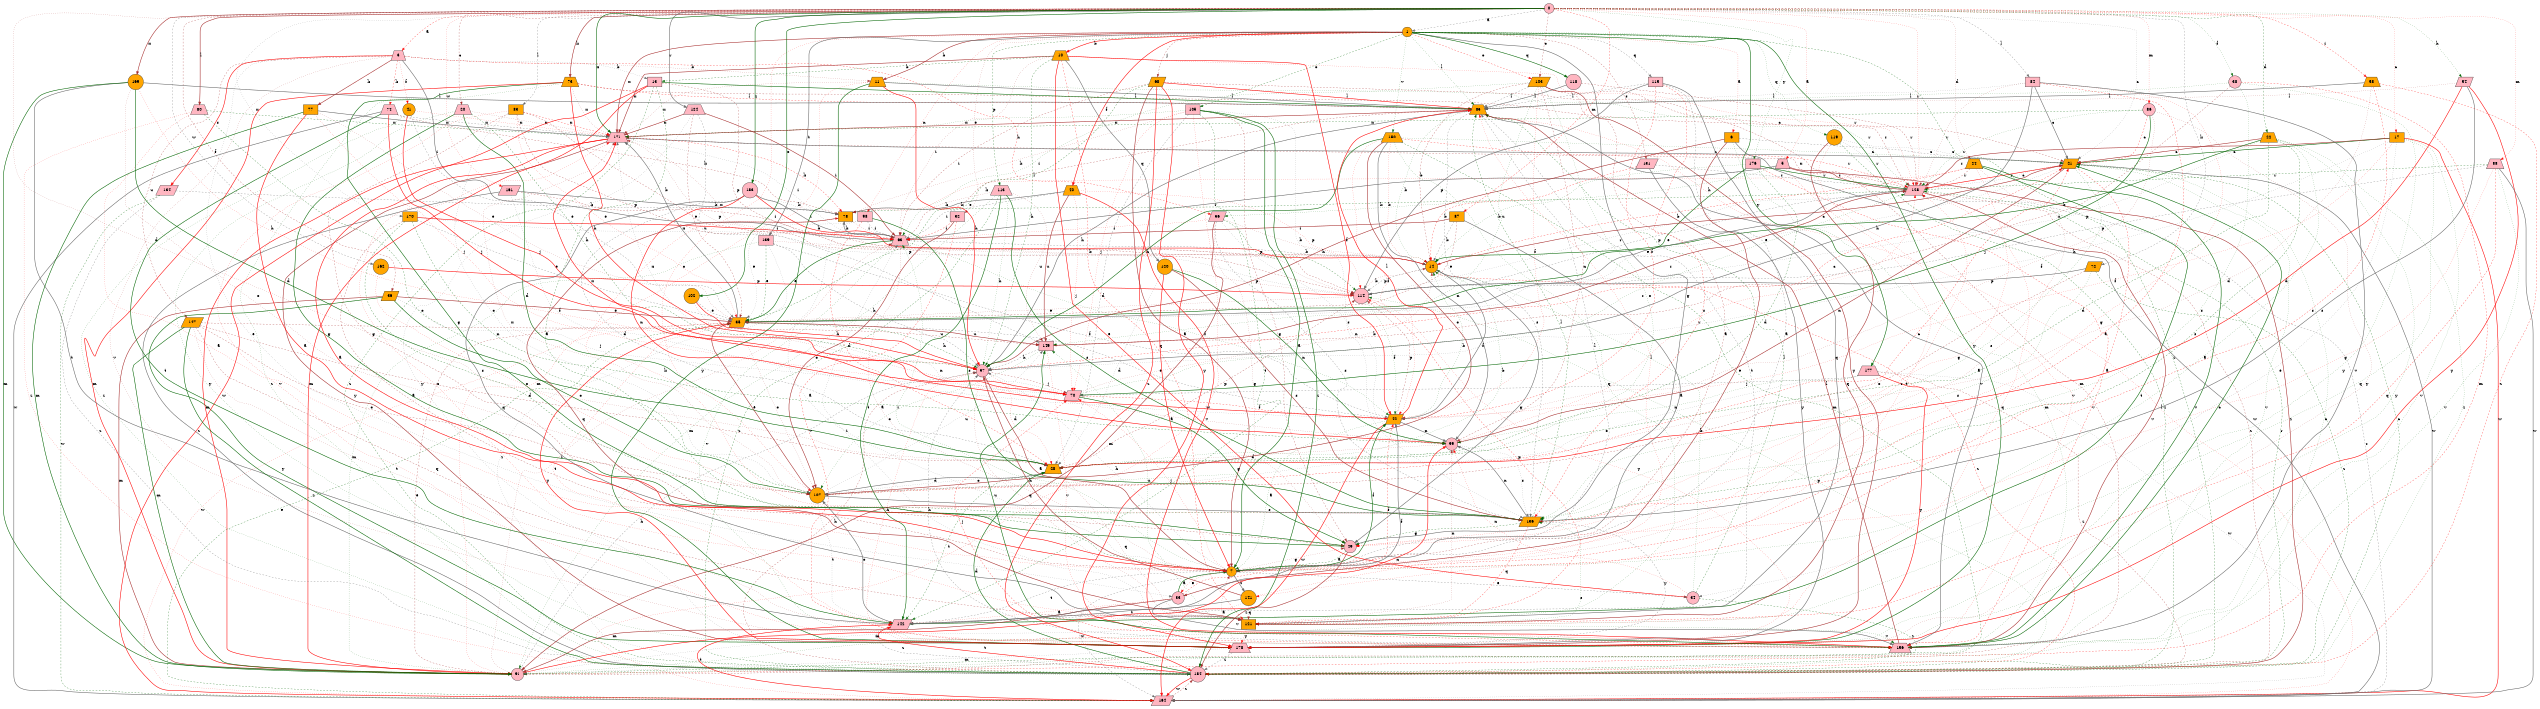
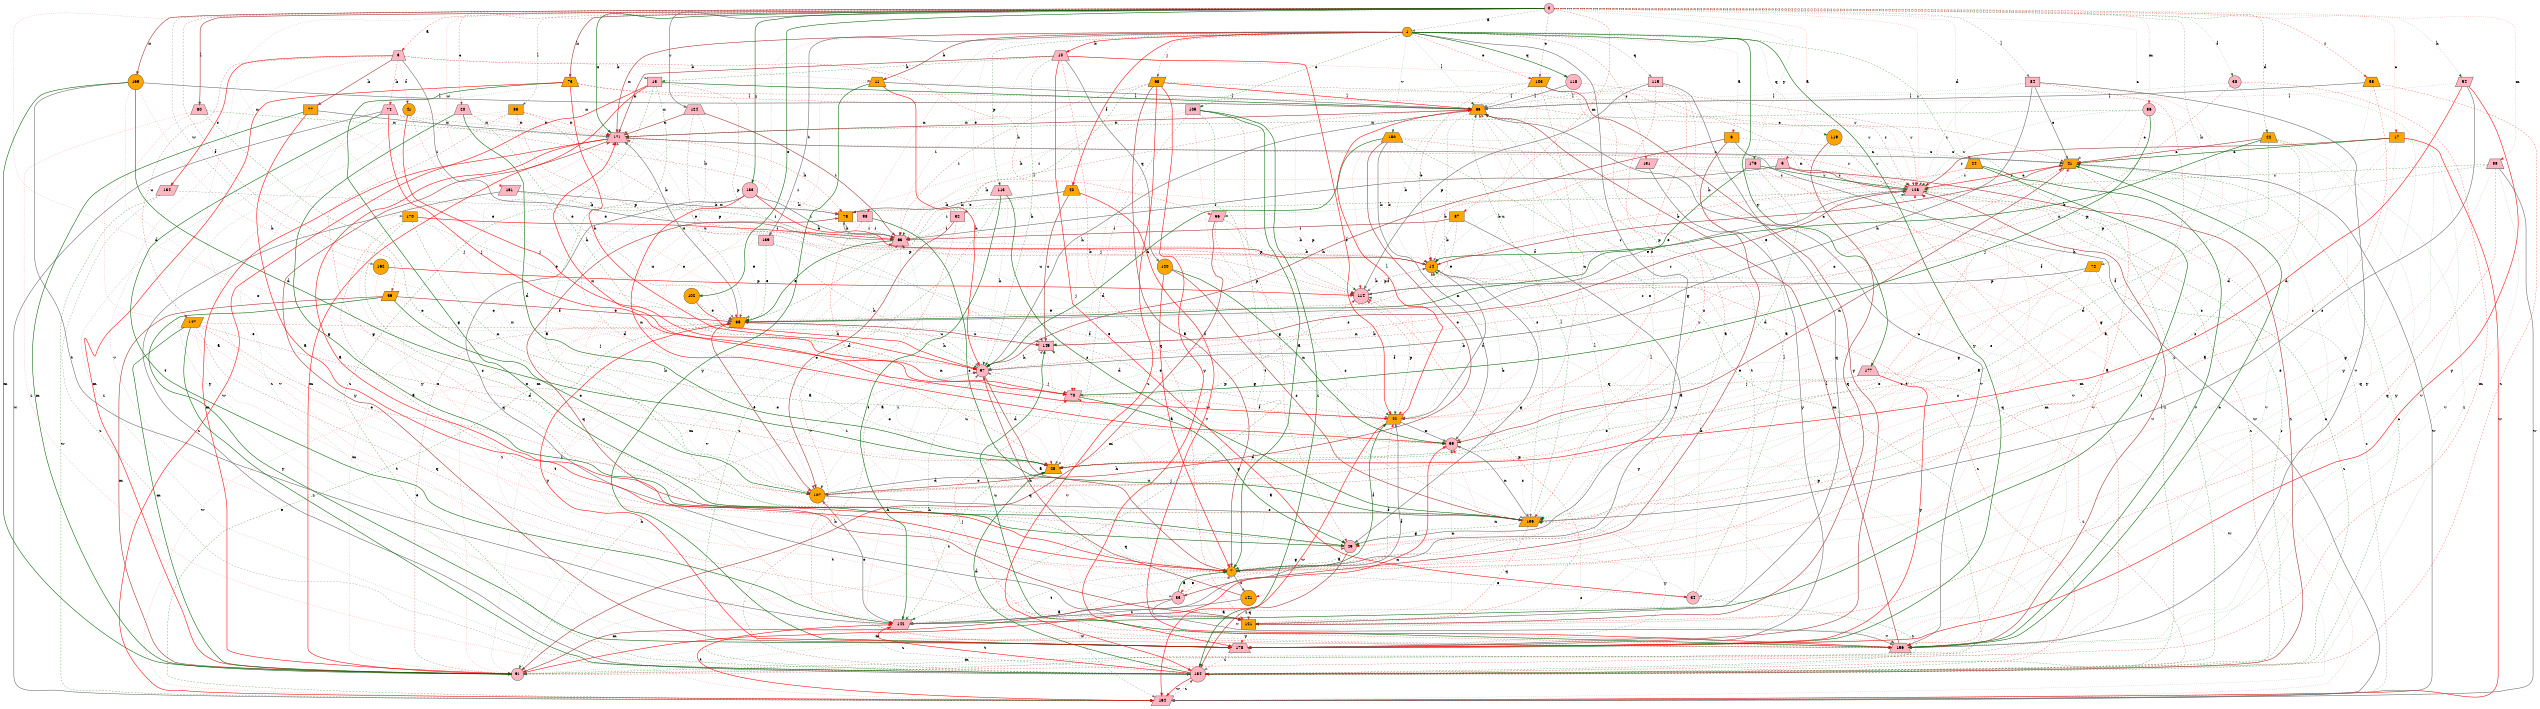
node "10": fillcolor orange -> lightpink
edge "161" -> "63": color brown -> darkgreen
